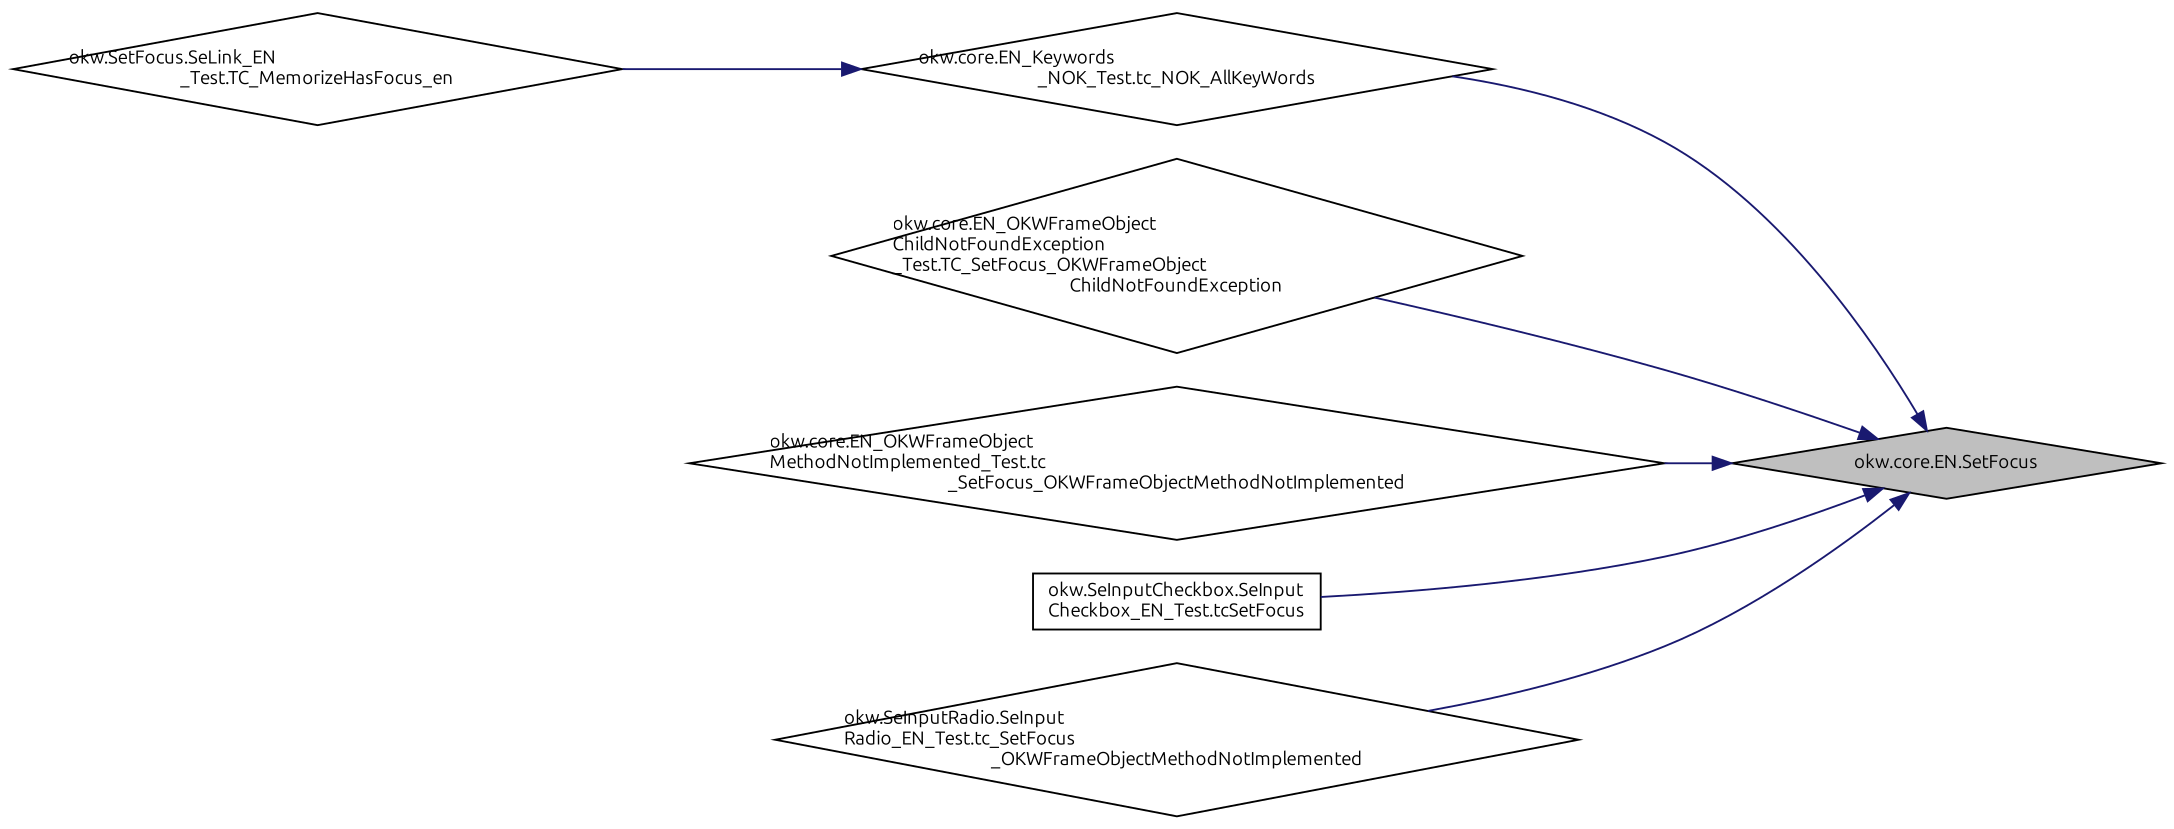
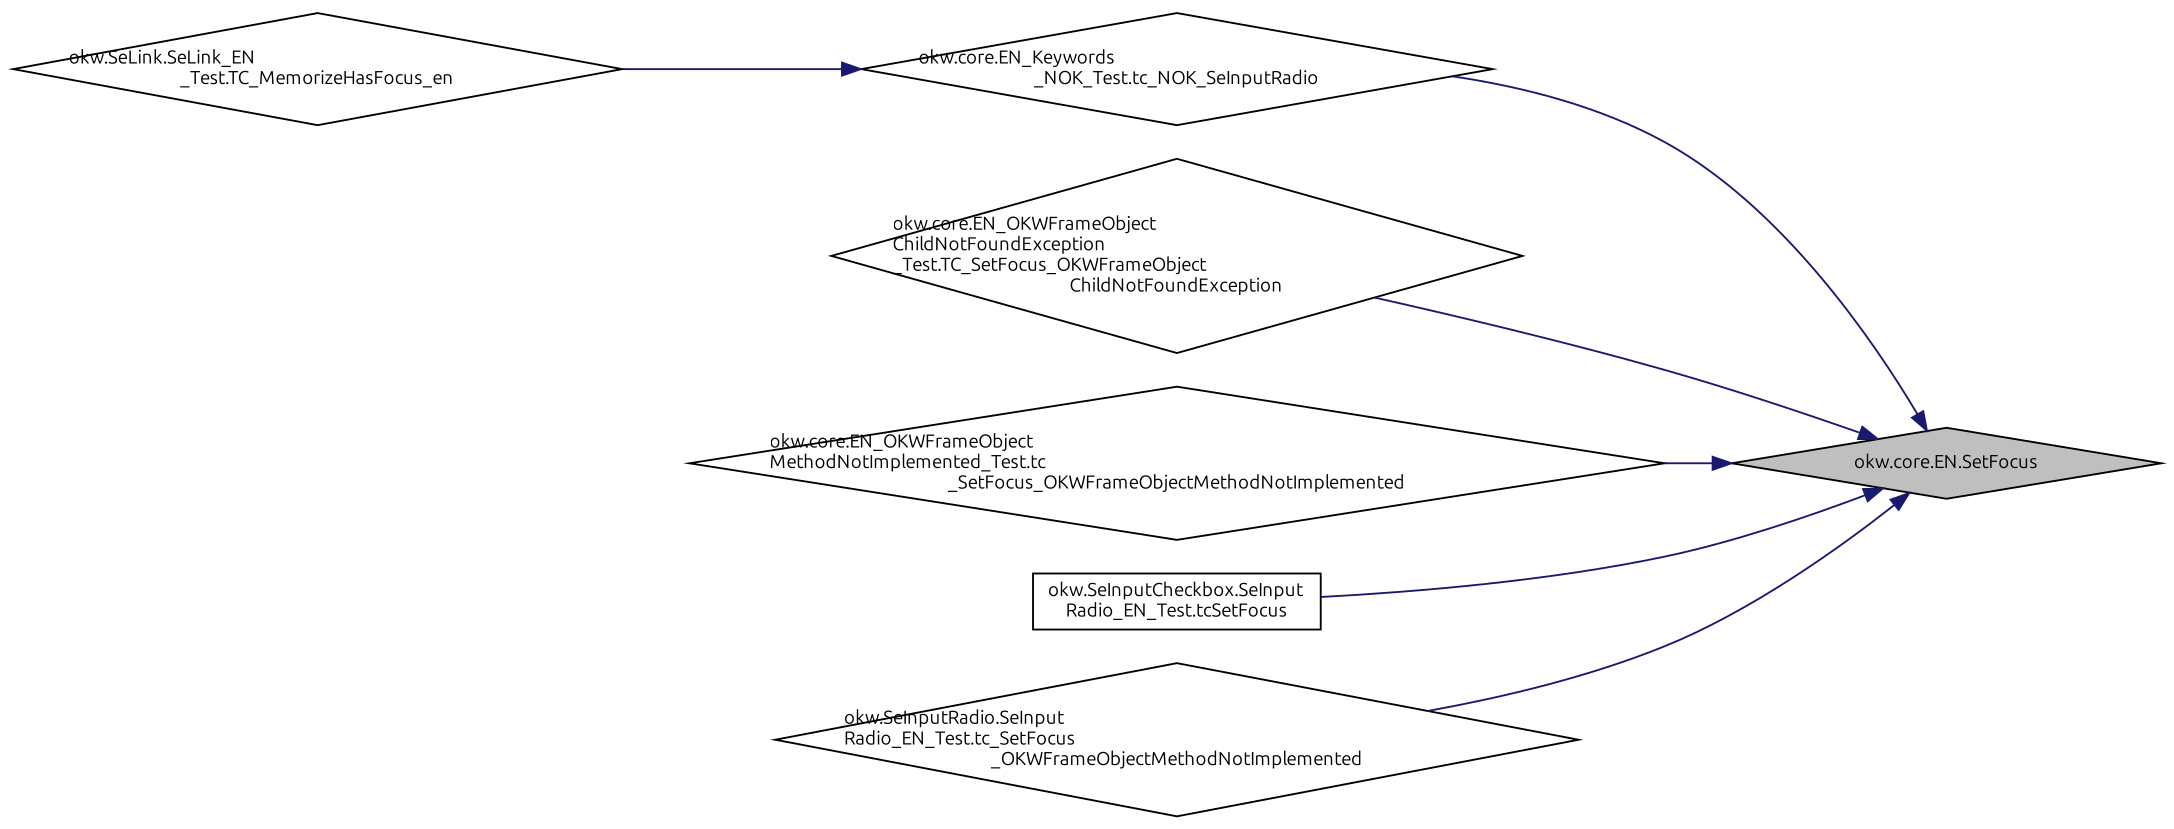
node "okw.SetFocus.SeLink_EN _Test.TC_MemorizeHasFocus_en": label "okw.SetFocus.SeLink_EN _Test.TC_MemorizeHasFocus_en" -> "okw.SeLink.SeLink_EN _Test.TC_MemorizeHasFocus_en"
node "okw.core.EN_Keywords _NOK_Test.tc_NOK_AllKeyWords": label "okw.core.EN_Keywords _NOK_Test.tc_NOK_AllKeyWords" -> "okw.core.EN_Keywords _NOK_Test.tc_NOK_SeInputRadio"
node "okw.SeInputCheckbox.SeInput Checkbox_EN_Test.tcSetFocus": label "okw.SeInputCheckbox.SeInput Checkbox_EN_Test.tcSetFocus" -> "okw.SeInputCheckbox.SeInput Radio_EN_Test.tcSetFocus"
